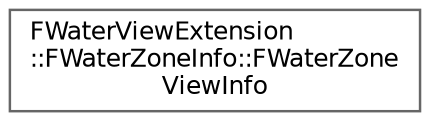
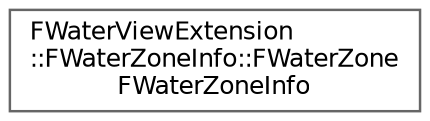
node "FWaterViewExtension ::FWaterZoneInfo::FWaterZone ViewInfo": label "FWaterViewExtension ::FWaterZoneInfo::FWaterZone ViewInfo" -> "FWaterViewExtension ::FWaterZoneInfo::FWaterZone FWaterZoneInfo"
